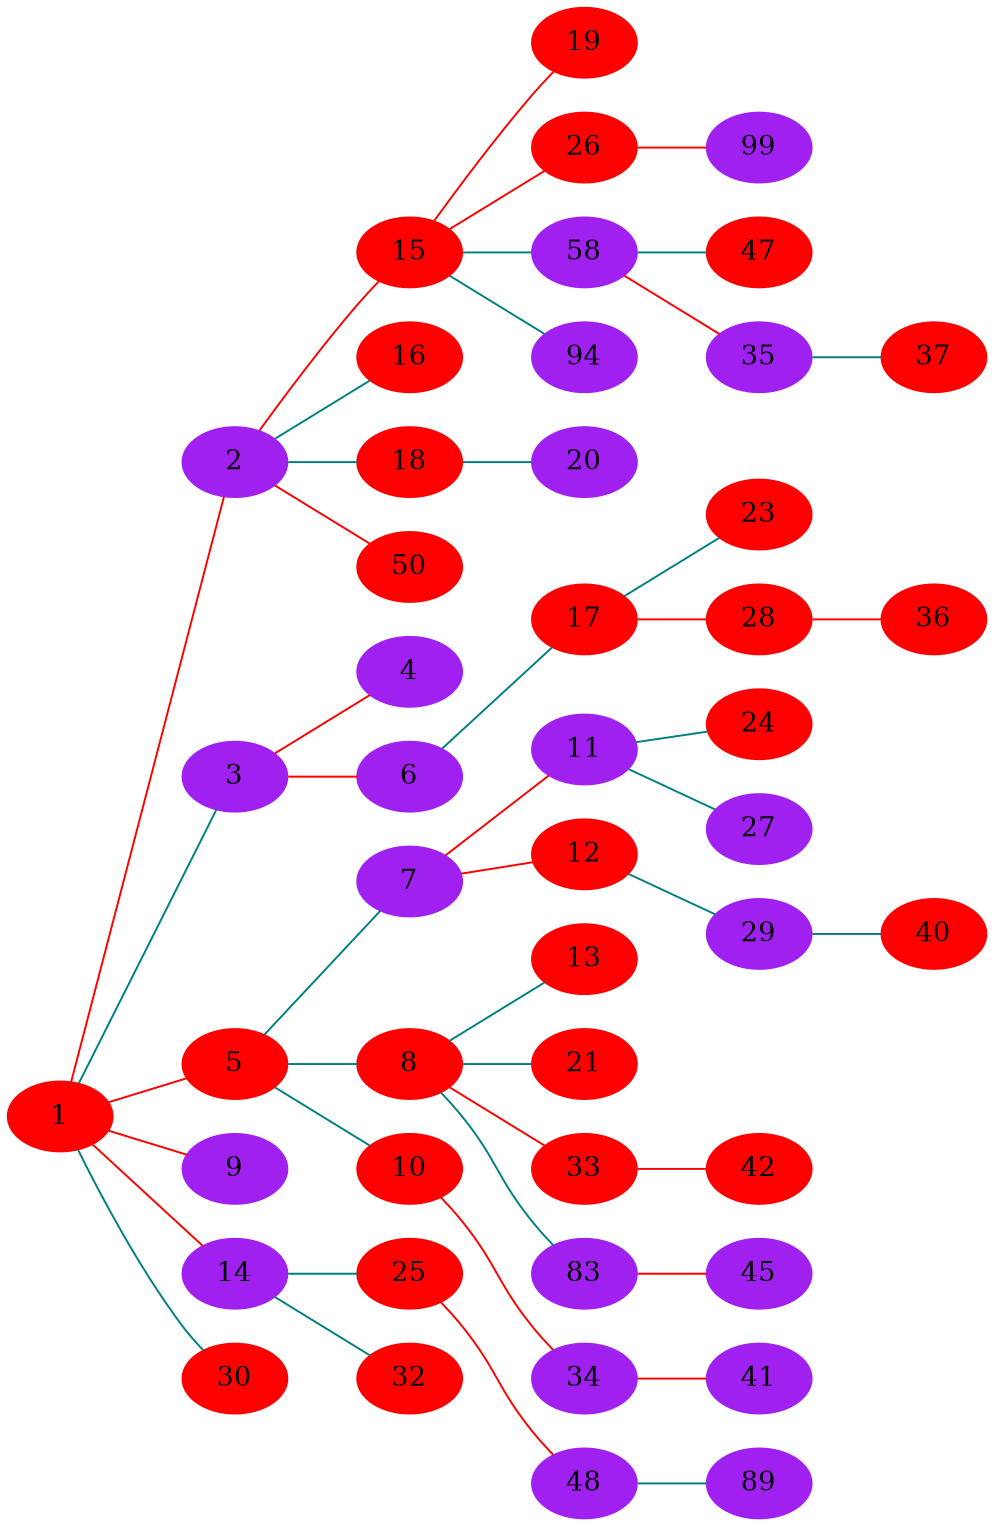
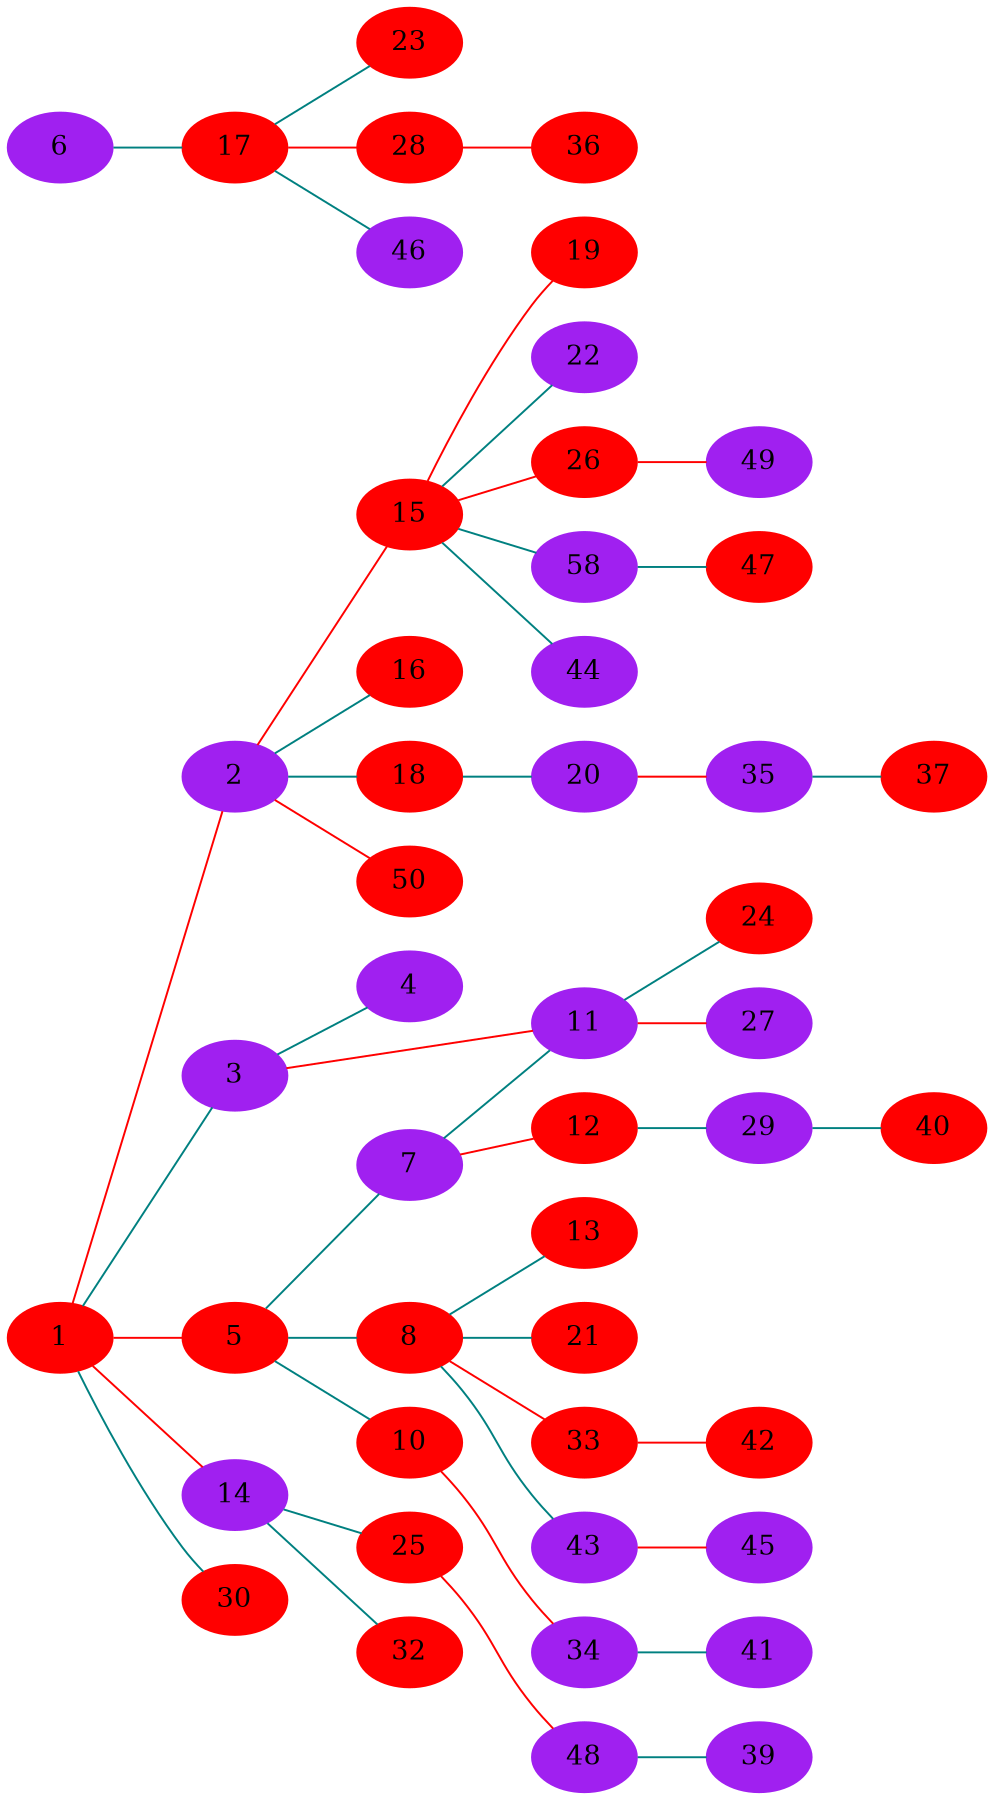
node "99": label "99" -> "49"
node "46": added
edge "58" -- "35": now "20" -- "35"
node "94": label "94" -> "44"
node "22": added
edge "4" -- "3": color red -> teal
edge "3" -- "6": now "3" -- "11"
edge "11" -- "27": color teal -> red
edge "11" -- "7": color red -> teal
node "9": removed
node "83": label "83" -> "43"
edge "34" -- "41": color red -> teal
node "89": label "89" -> "39"
